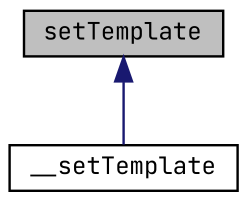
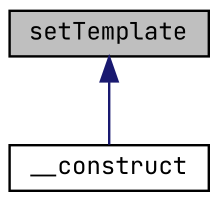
node "__setTemplate": label "__setTemplate" -> "__construct"
